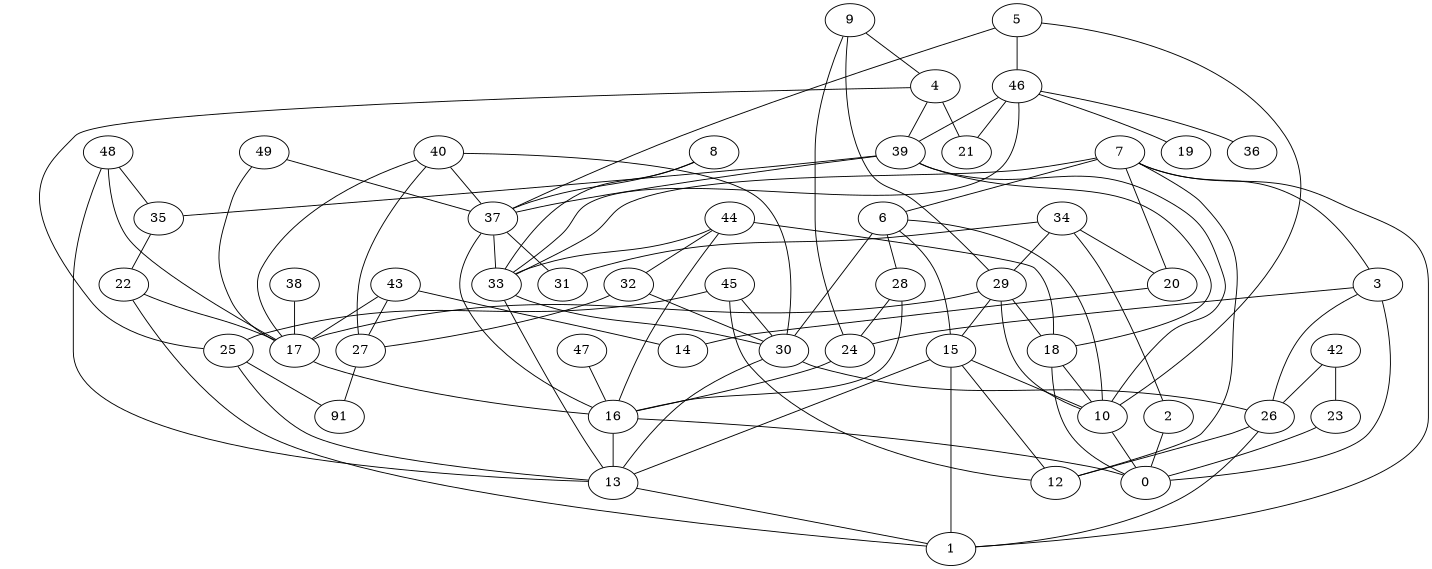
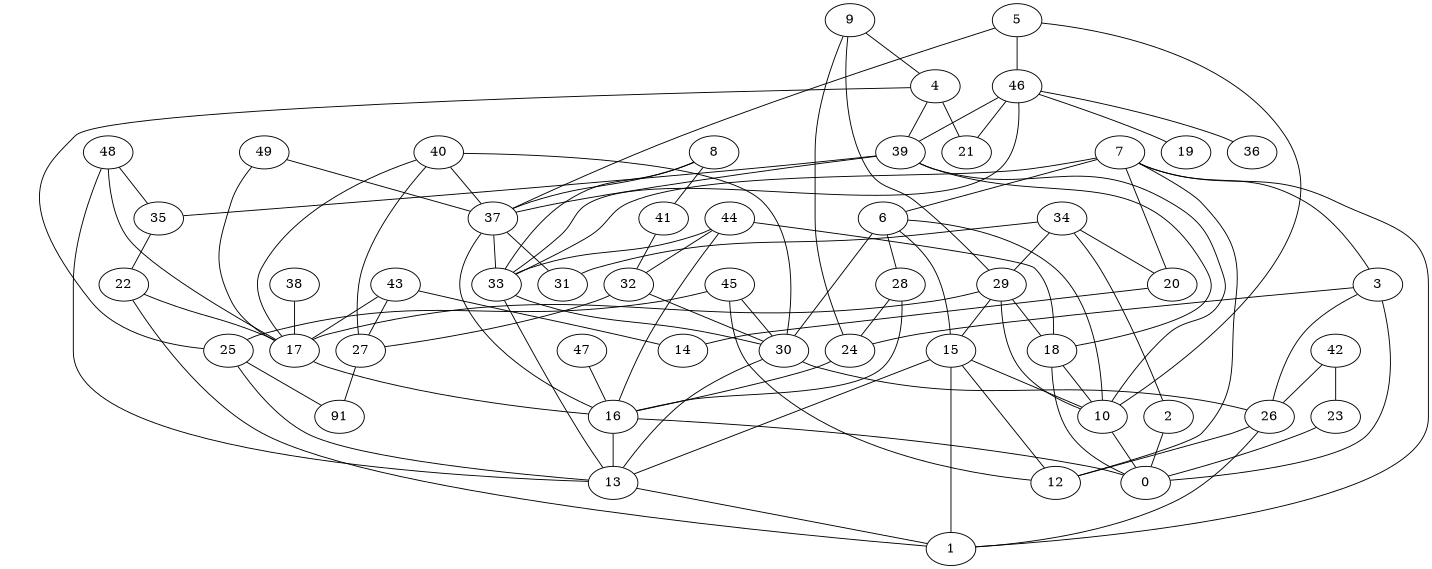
node "41": added
